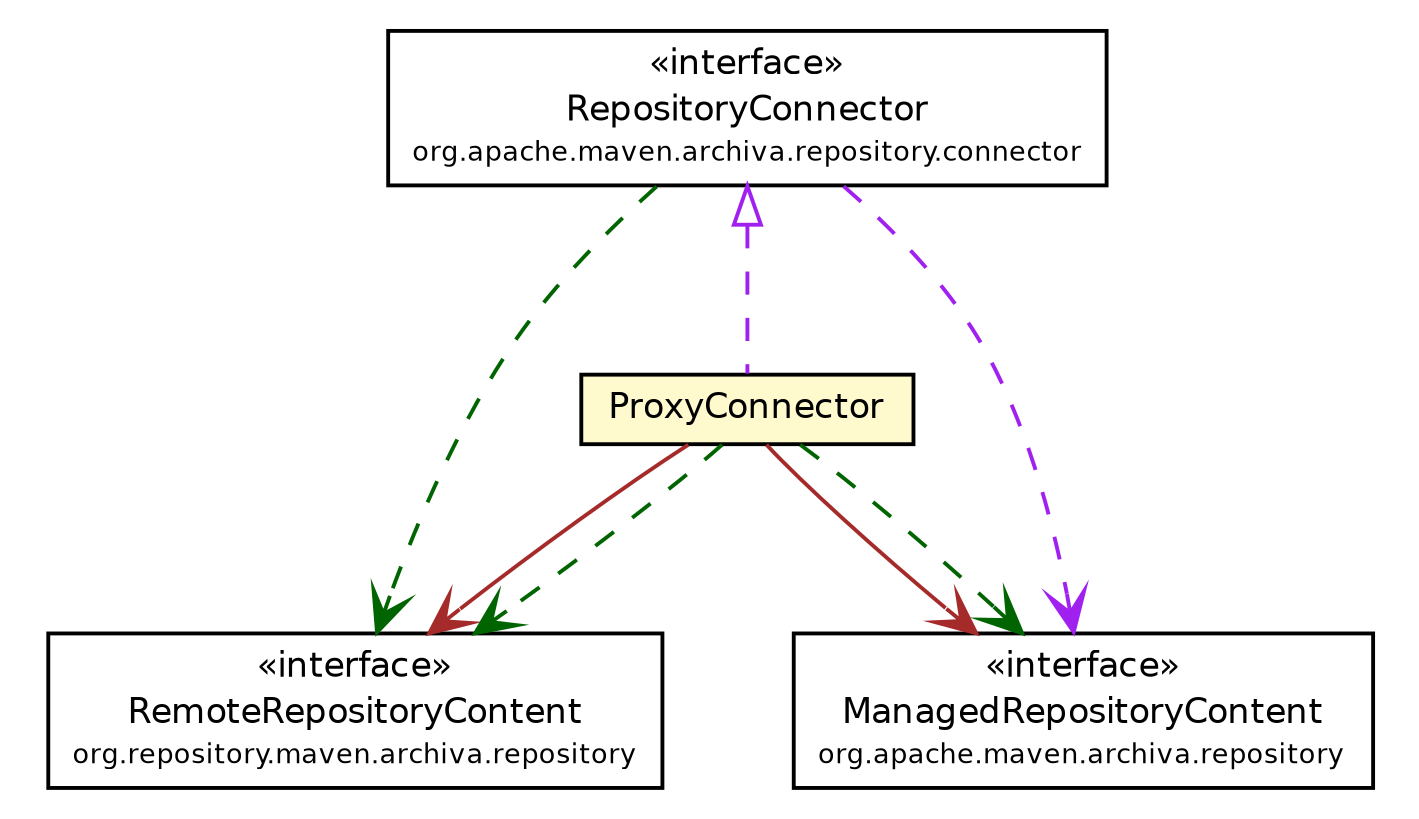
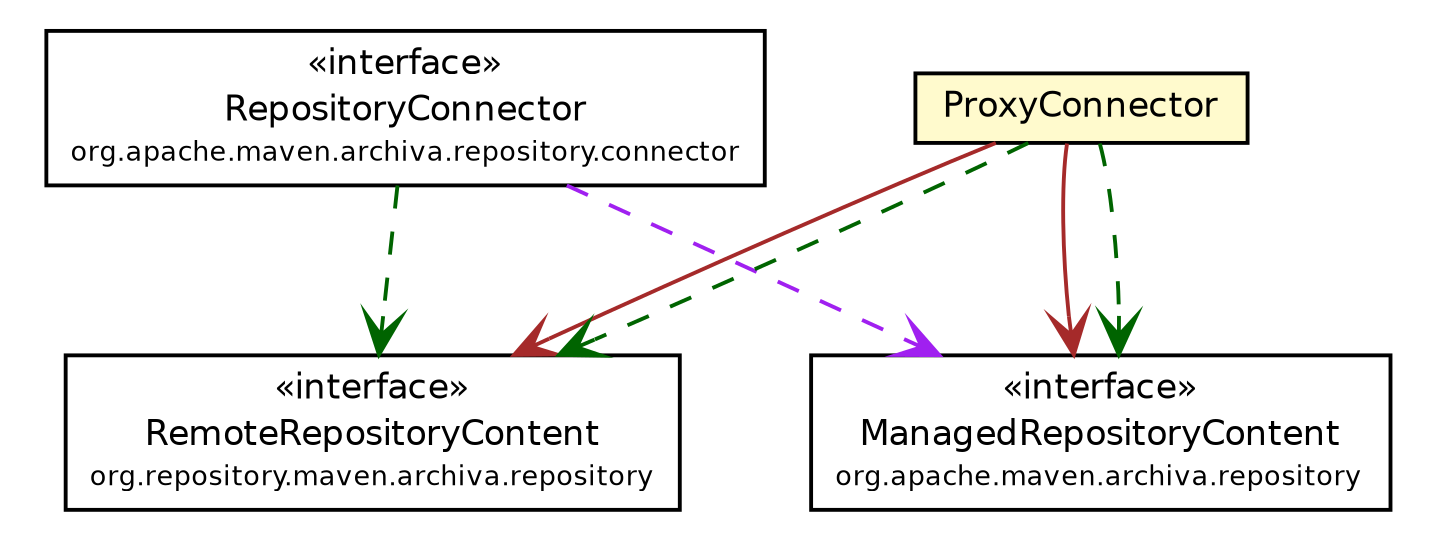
edge "ProxyConnector" -> "RepositoryConnector": removed
